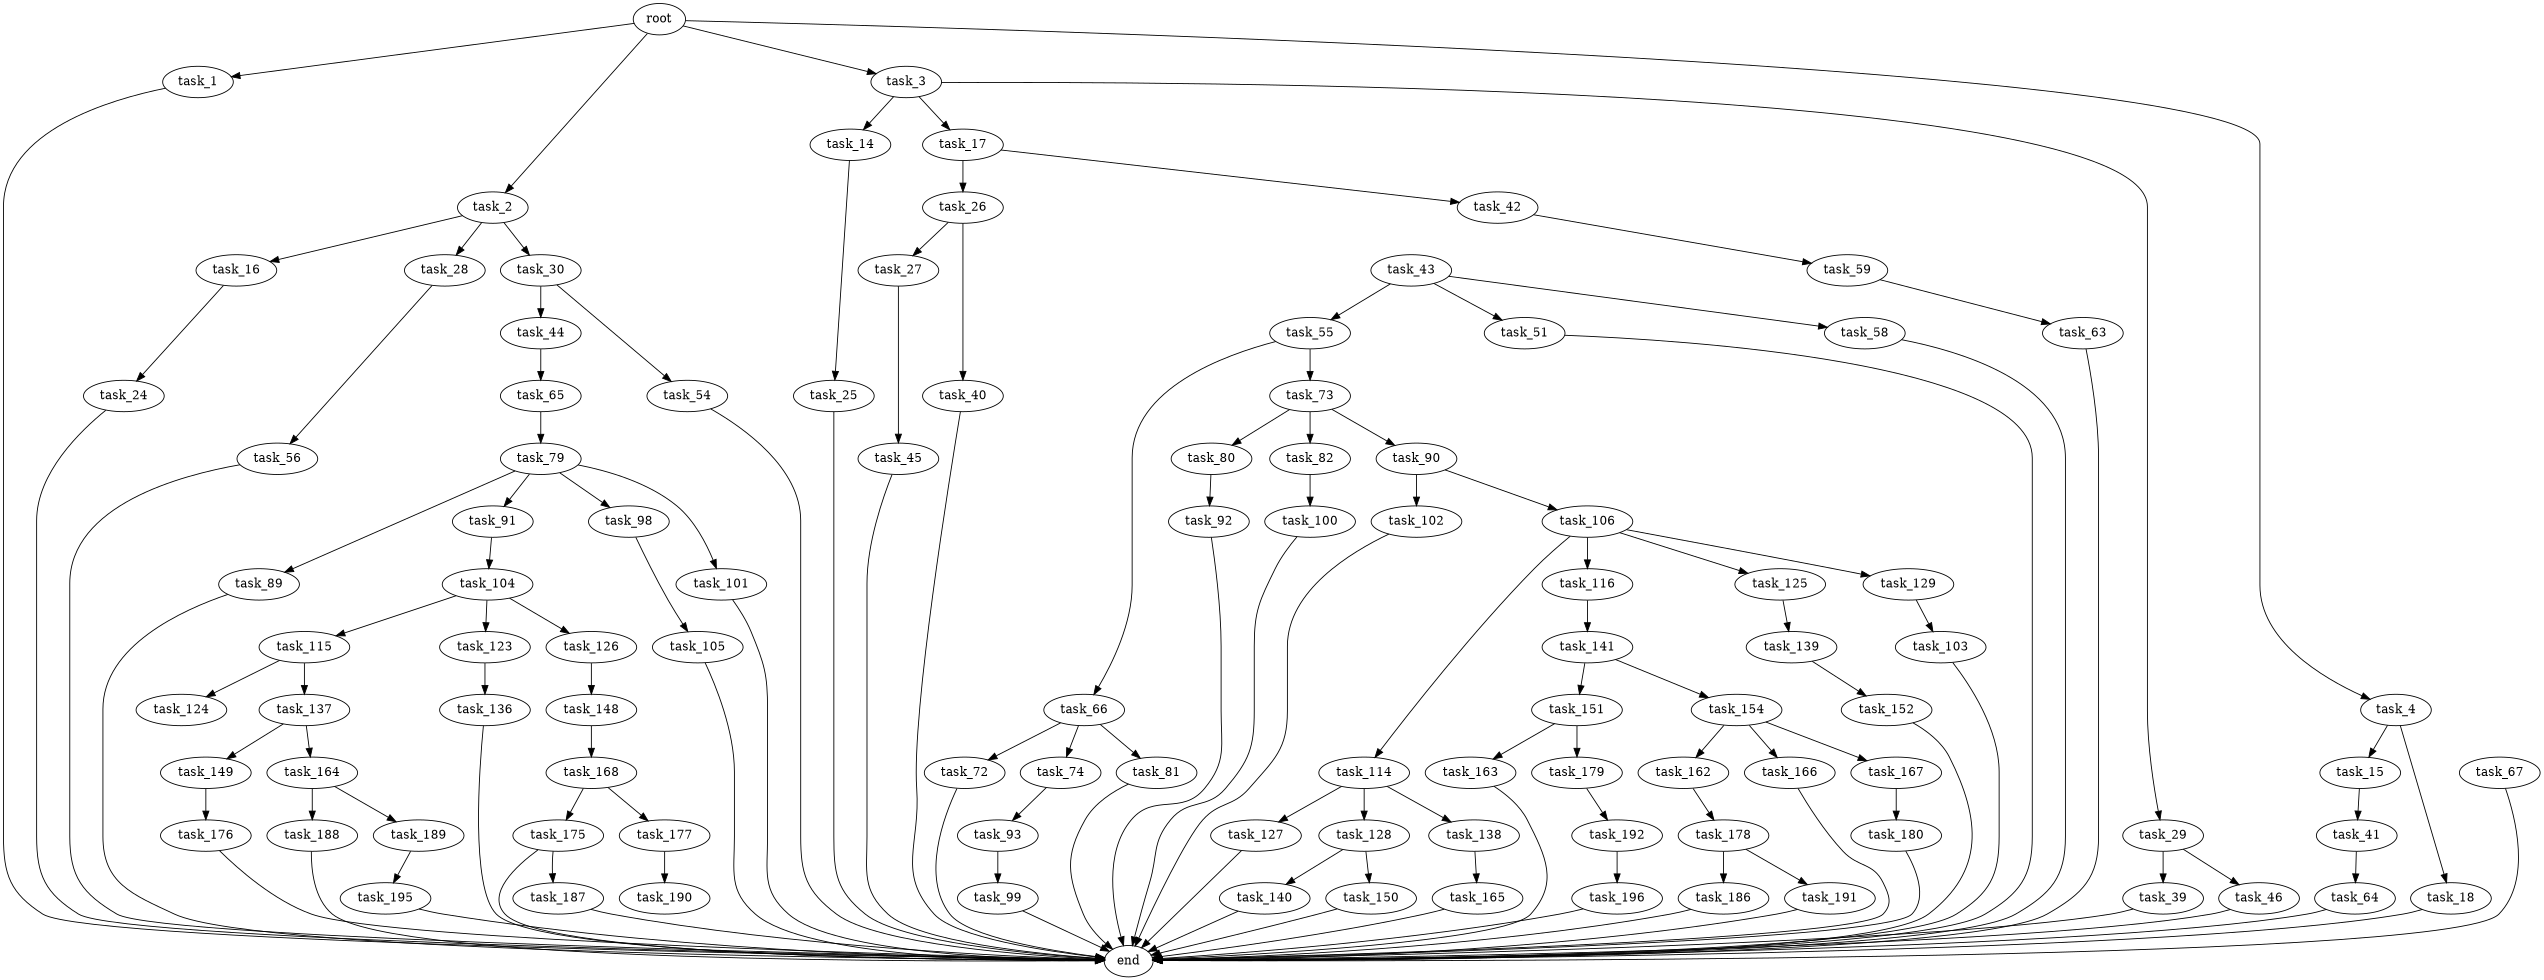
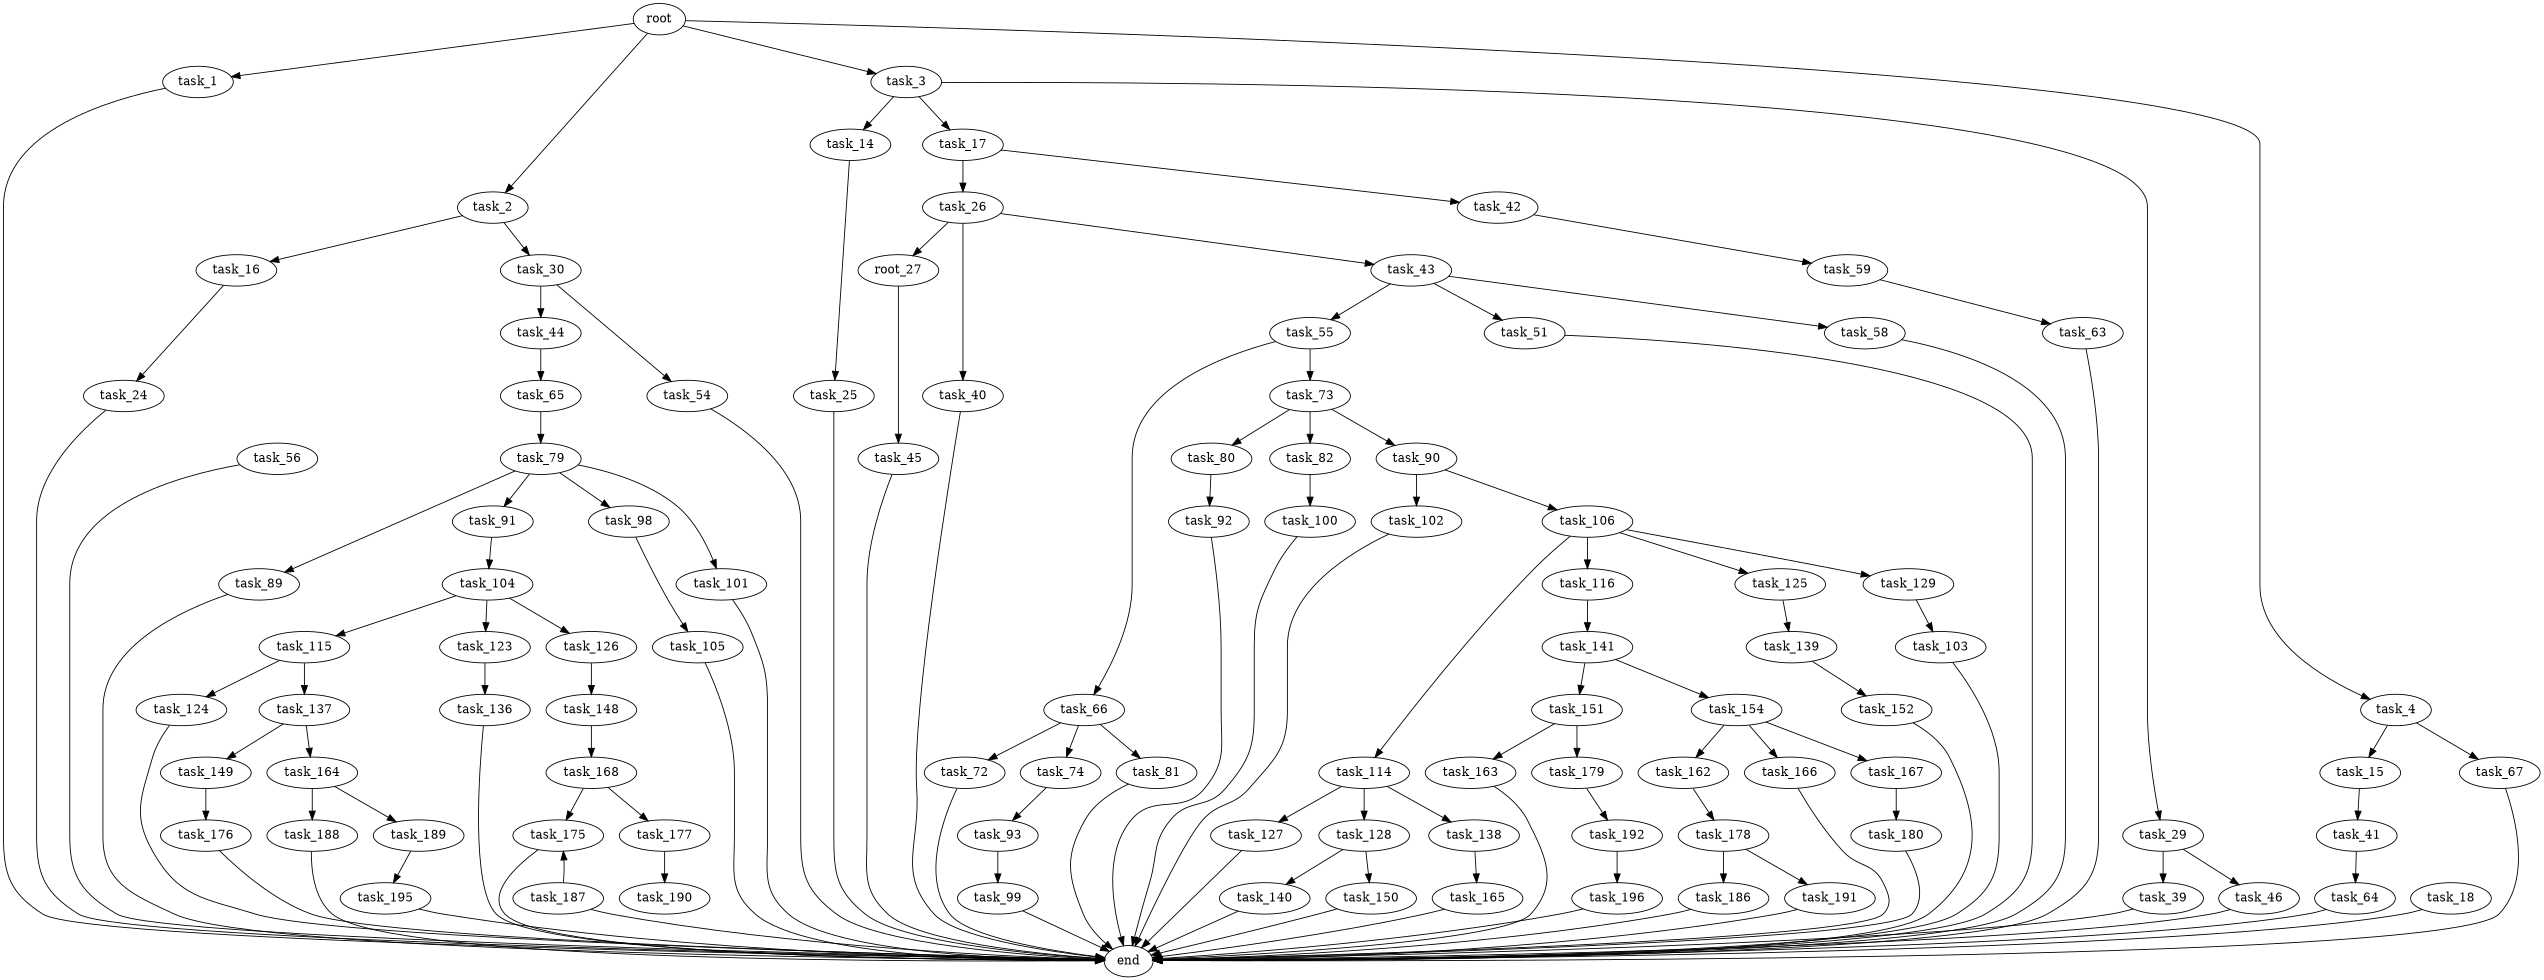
edge "task_26" -> "task_43": added
node "task_28": removed
node "task_27": label "task_27" -> "root_27"
edge "task_4" -> "task_18": now "task_4" -> "task_67"
edge "task_175" -> "task_187": reversed
edge "task_124" -> "end": added
